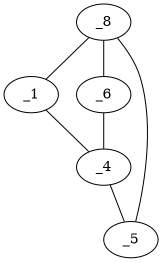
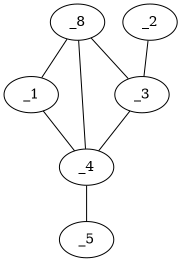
node "_2": added
node "_6": label "_6" -> "_3"
edge "_8" -- "_5": now "_8" -- "_4"
